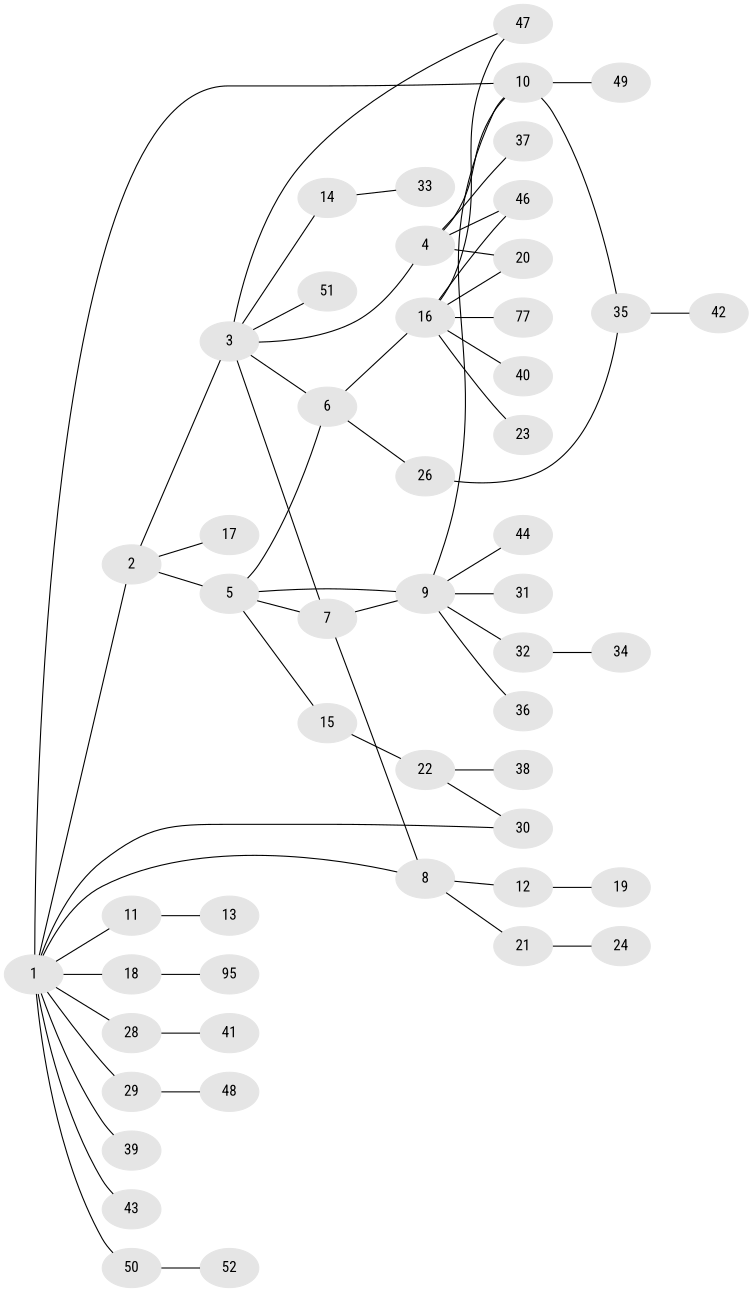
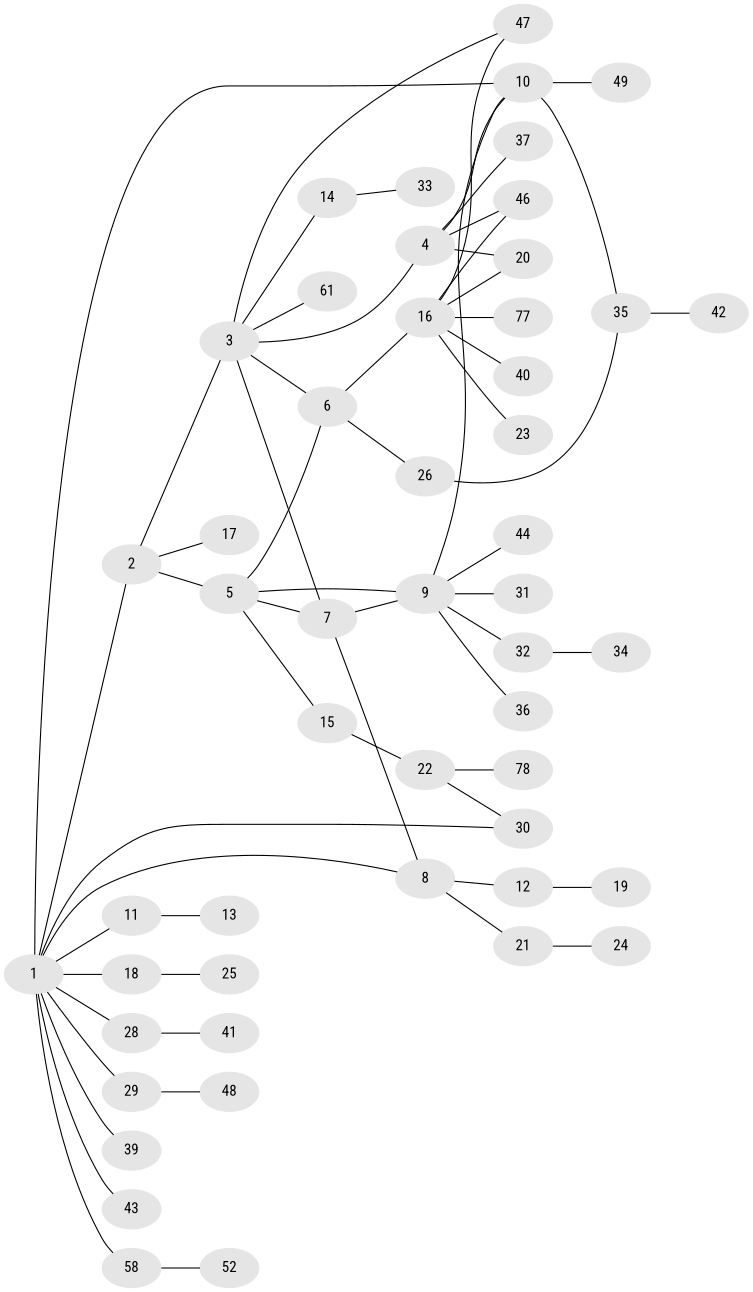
node "51": label "51" -> "61"
node "38": label "38" -> "78"
node "95": label "95" -> "25"
node "50": label "50" -> "58"
